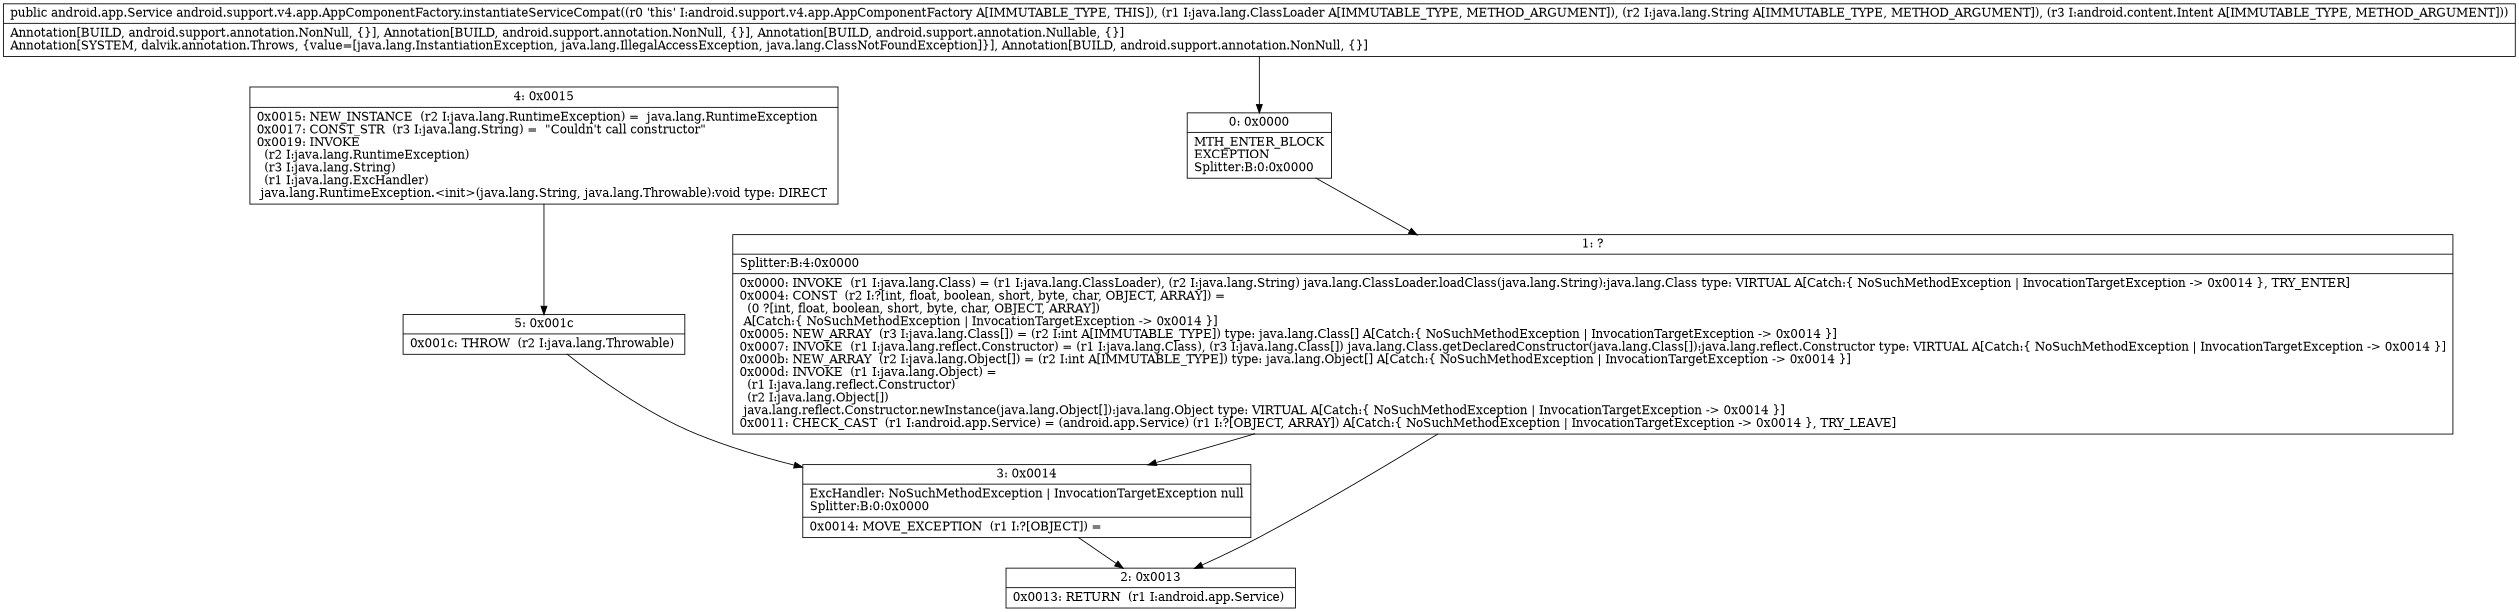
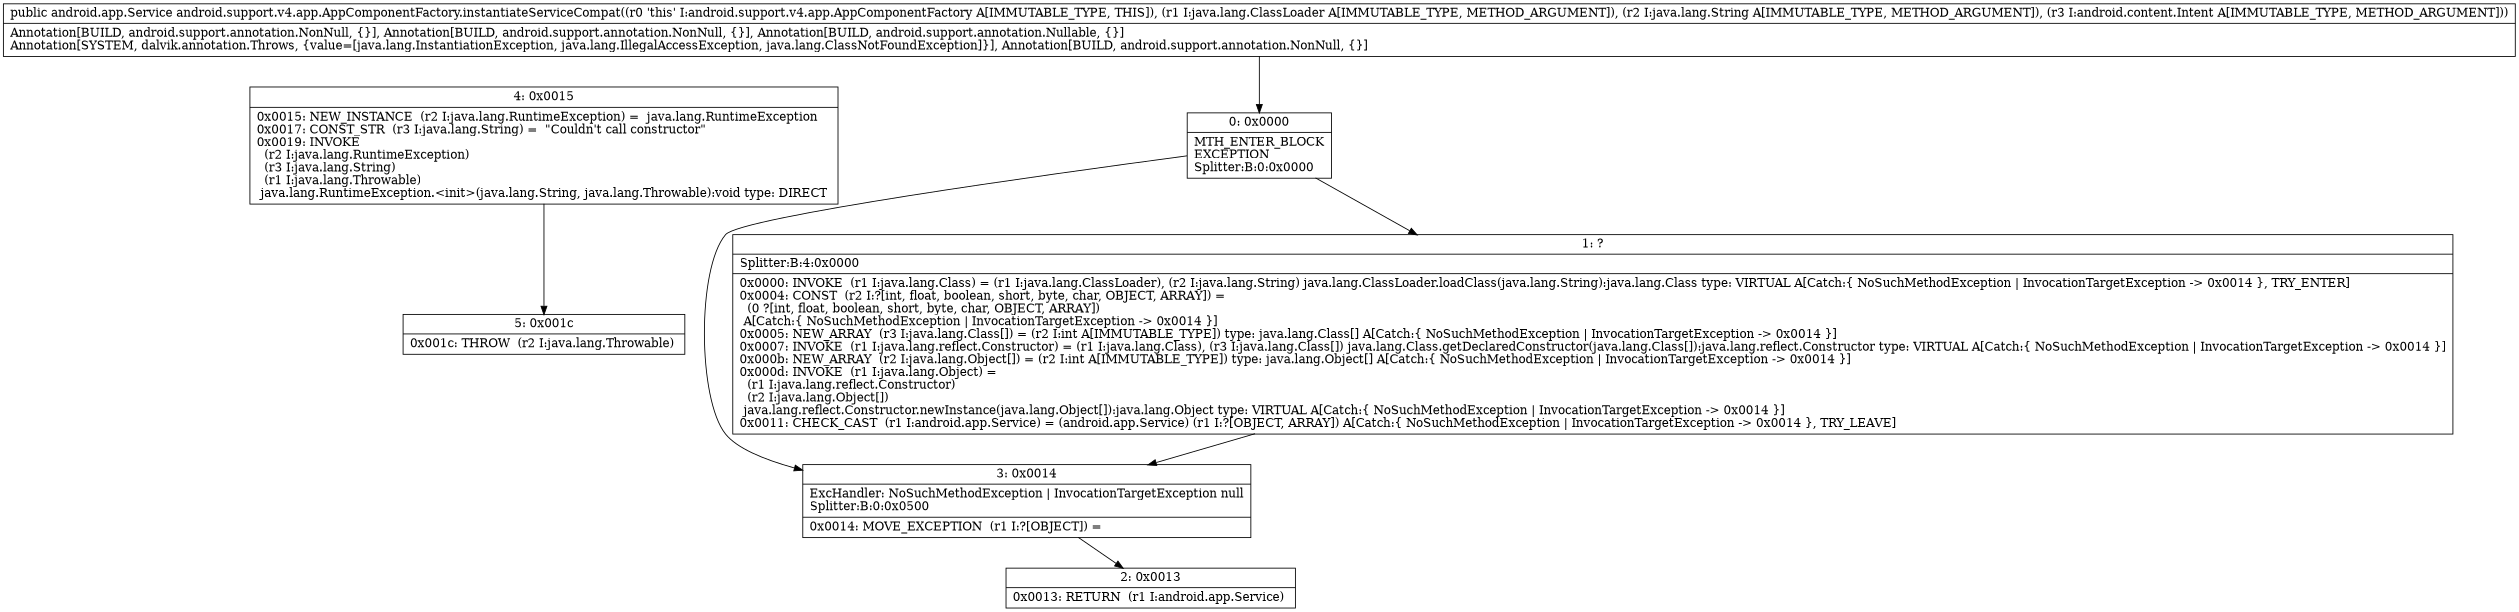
node "4: 0x0015": text "(r1 I:java.lang.ExcHandler)" -> "(r1 I:java.lang.Throwable)"
edge "5: 0x001c" -> "3: 0x0014": now "0: 0x0000" -> "3: 0x0014"
edge "1: ?" -> "2: 0x0013": removed
node "3: 0x0014": text "Splitter:B:0:0x0000" -> "Splitter:B:0:0x0500"
